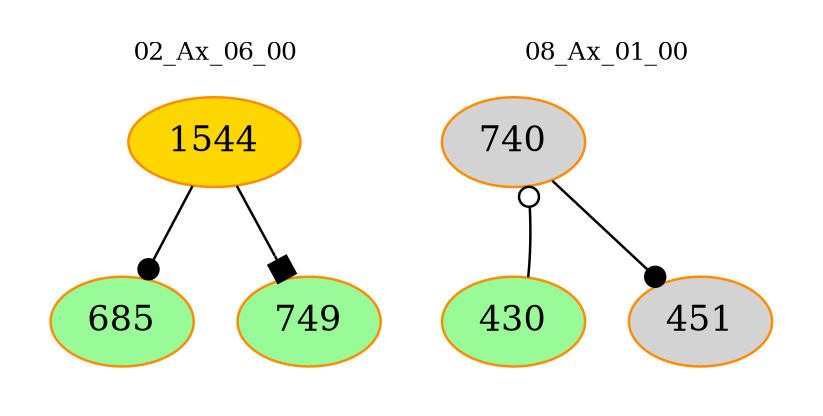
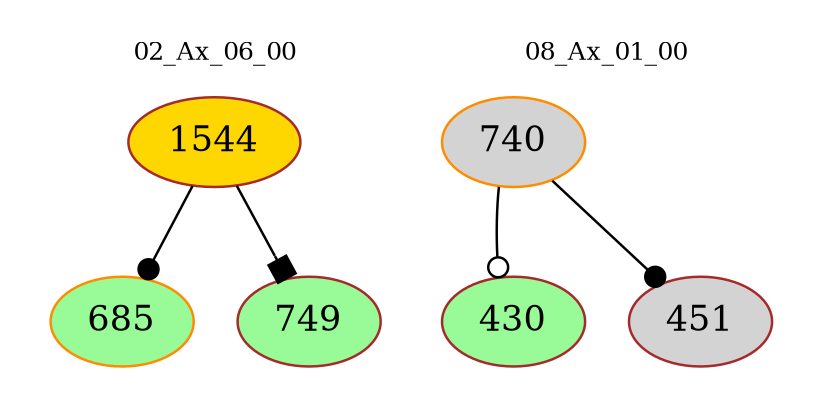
node "1544": color darkorange -> brown
edge "430" -> "740": reversed
node "749": color darkorange -> brown
node "430": color darkorange -> brown
node "451": color darkorange -> brown
